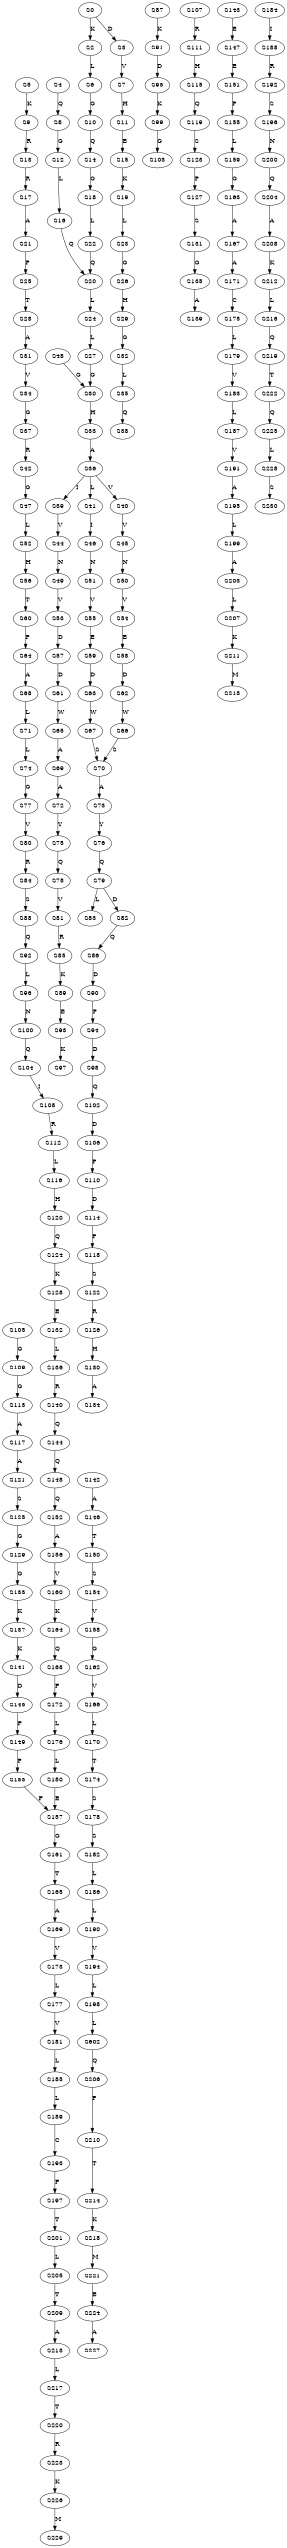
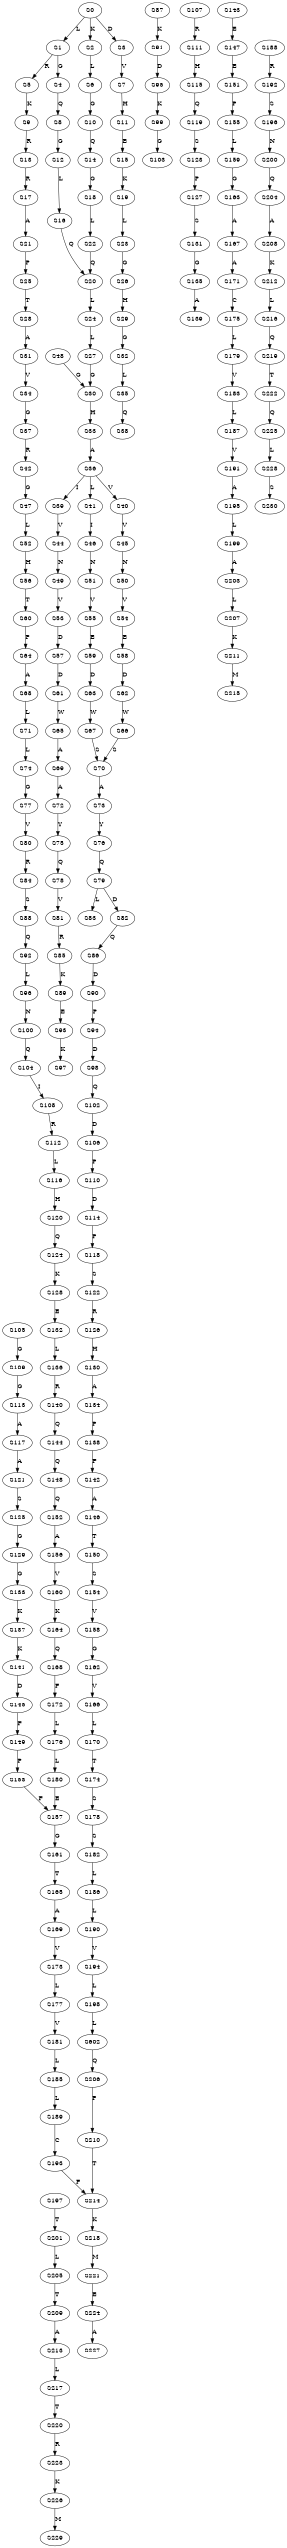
node "S184": removed
node "S1": added
node "S138": added
edge "S193" -> "S197": now "S193" -> "S214"
